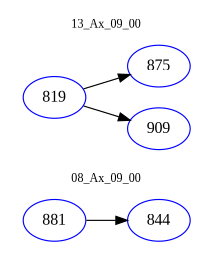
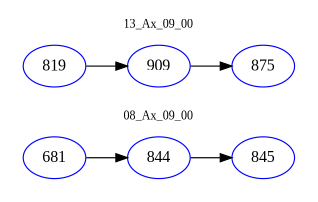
edge "819" -> "875": now "909" -> "875"
node "845": added
node "881": label "881" -> "681"
